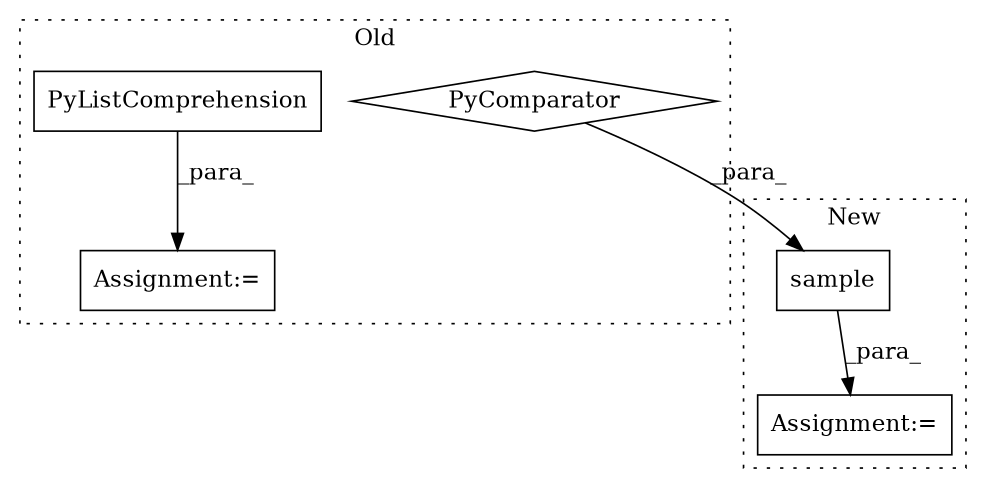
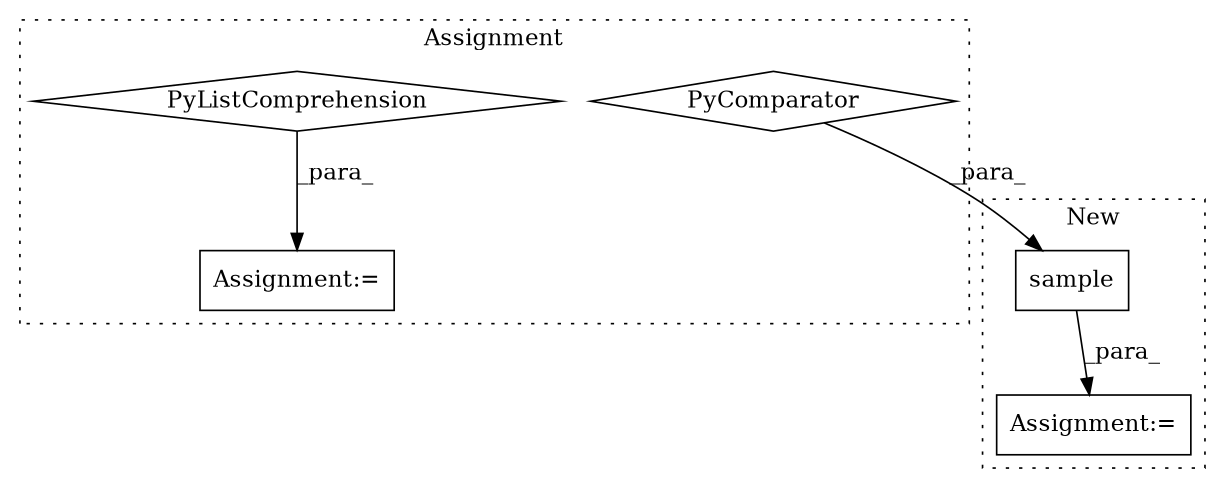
cluster "Old": label "Old" -> "Assignment"
node "PyListComprehension": shape box -> diamond
